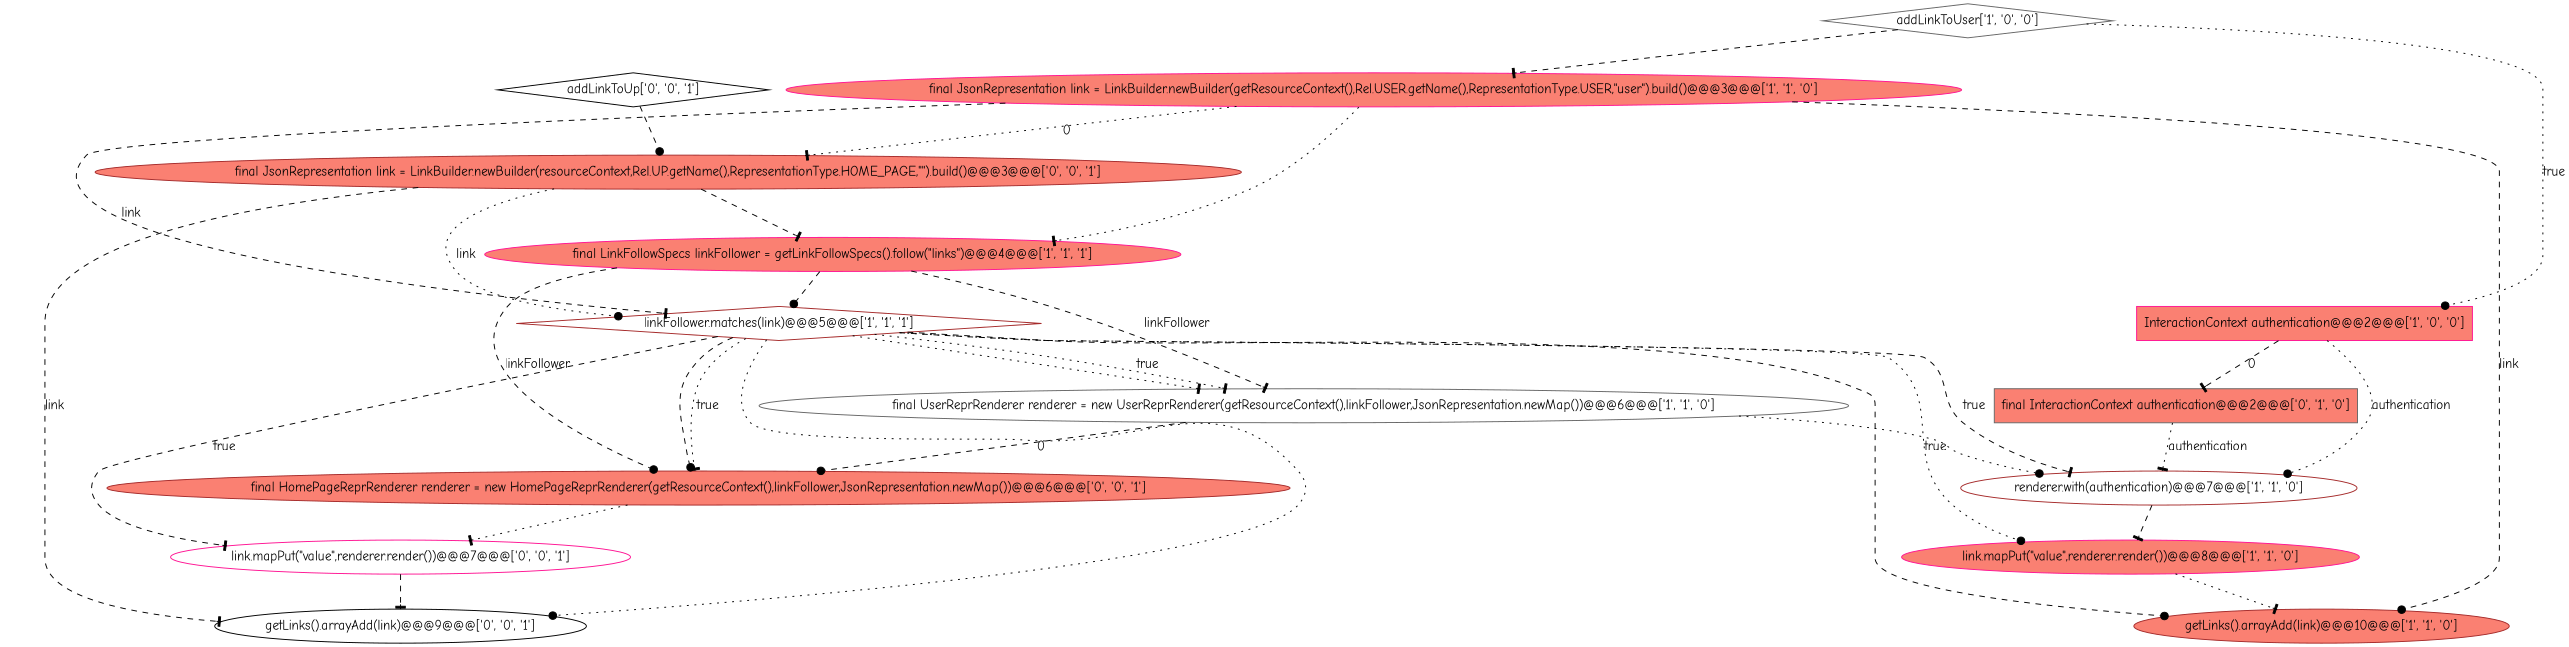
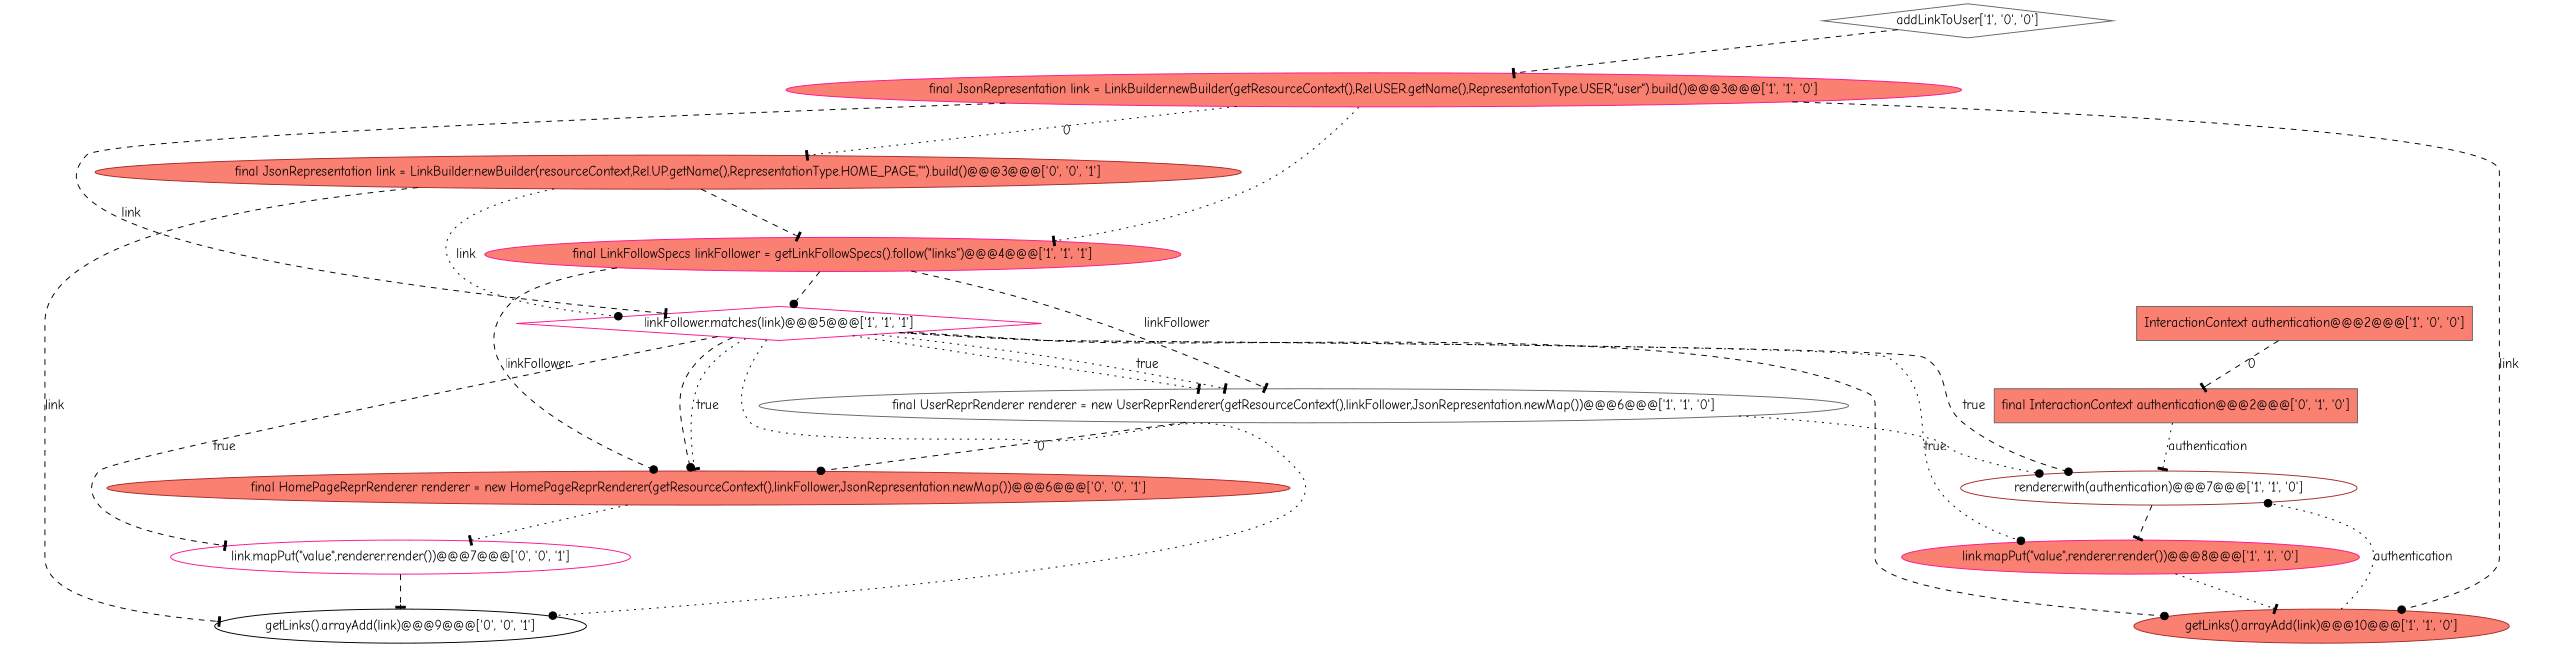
edge "addLinkToUser['1', '0', '0']" -> "InteractionContext authentication@@@2@@@['1', '0', '0']": removed, label "true"
node "addLinkToUp['0', '0', '1']": removed
node "linkFollower.matches(link)@@@5@@@['1', '1', '1']": color brown -> deeppink
node "InteractionContext authentication@@@2@@@['1', '0', '0']": color deeppink -> gray40
edge "linkFollower.matches(link)@@@5@@@['1', '1', '1']" -> "renderer.with(authentication)@@@7@@@['1', '1', '0']": arrowhead tee -> dot
edge "InteractionContext authentication@@@2@@@['1', '0', '0']" -> "renderer.with(authentication)@@@7@@@['1', '1', '0']": now "getLinks().arrayAdd(link)@@@10@@@['1', '1', '0']" -> "renderer.with(authentication)@@@7@@@['1', '1', '0']"
